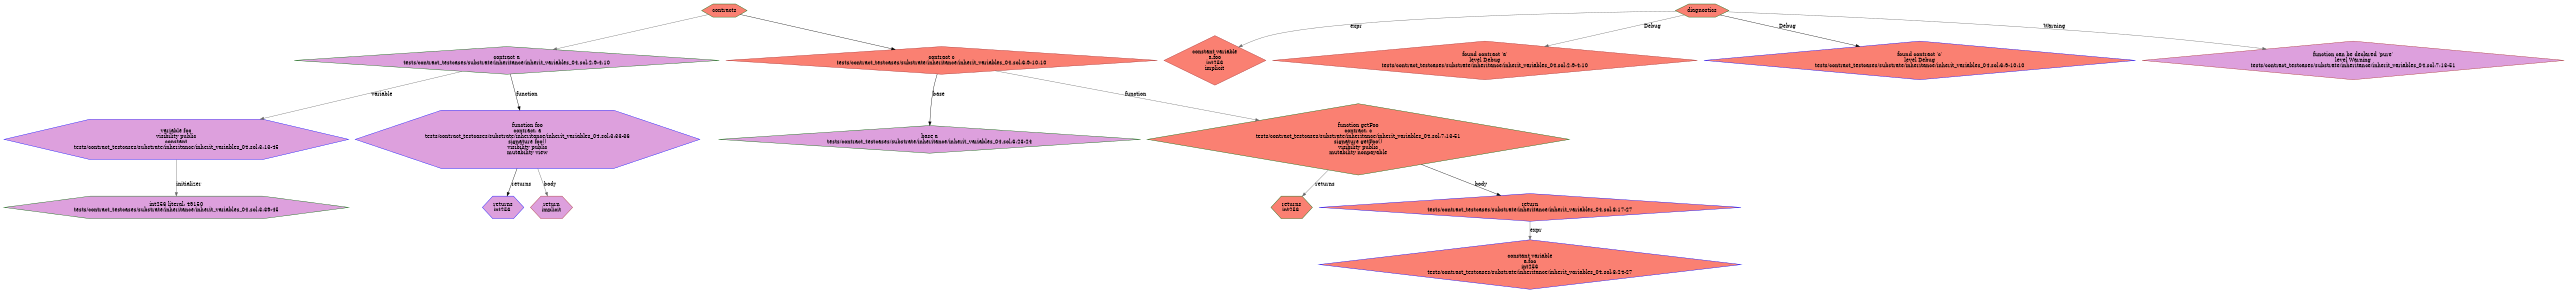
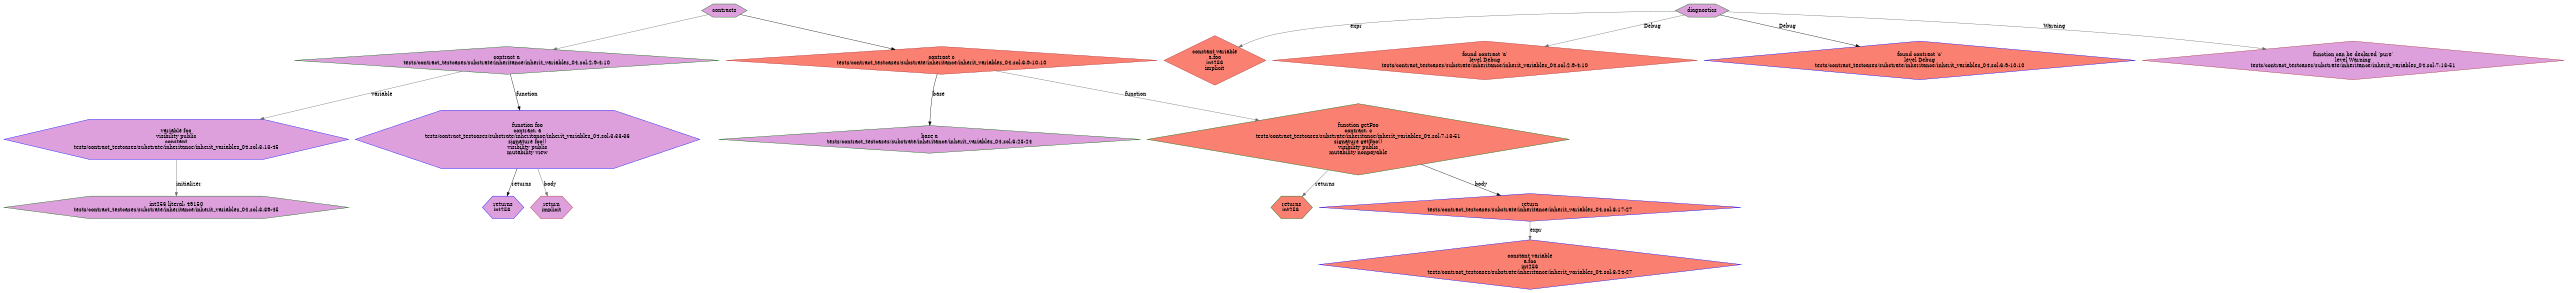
node "contracts": fillcolor salmon -> plum
node "diagnostics": fillcolor salmon -> plum
